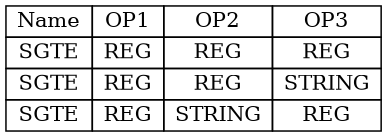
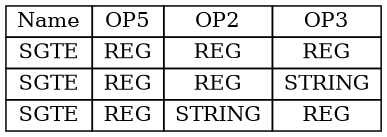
node "Name": text "OP1" -> "OP5"
